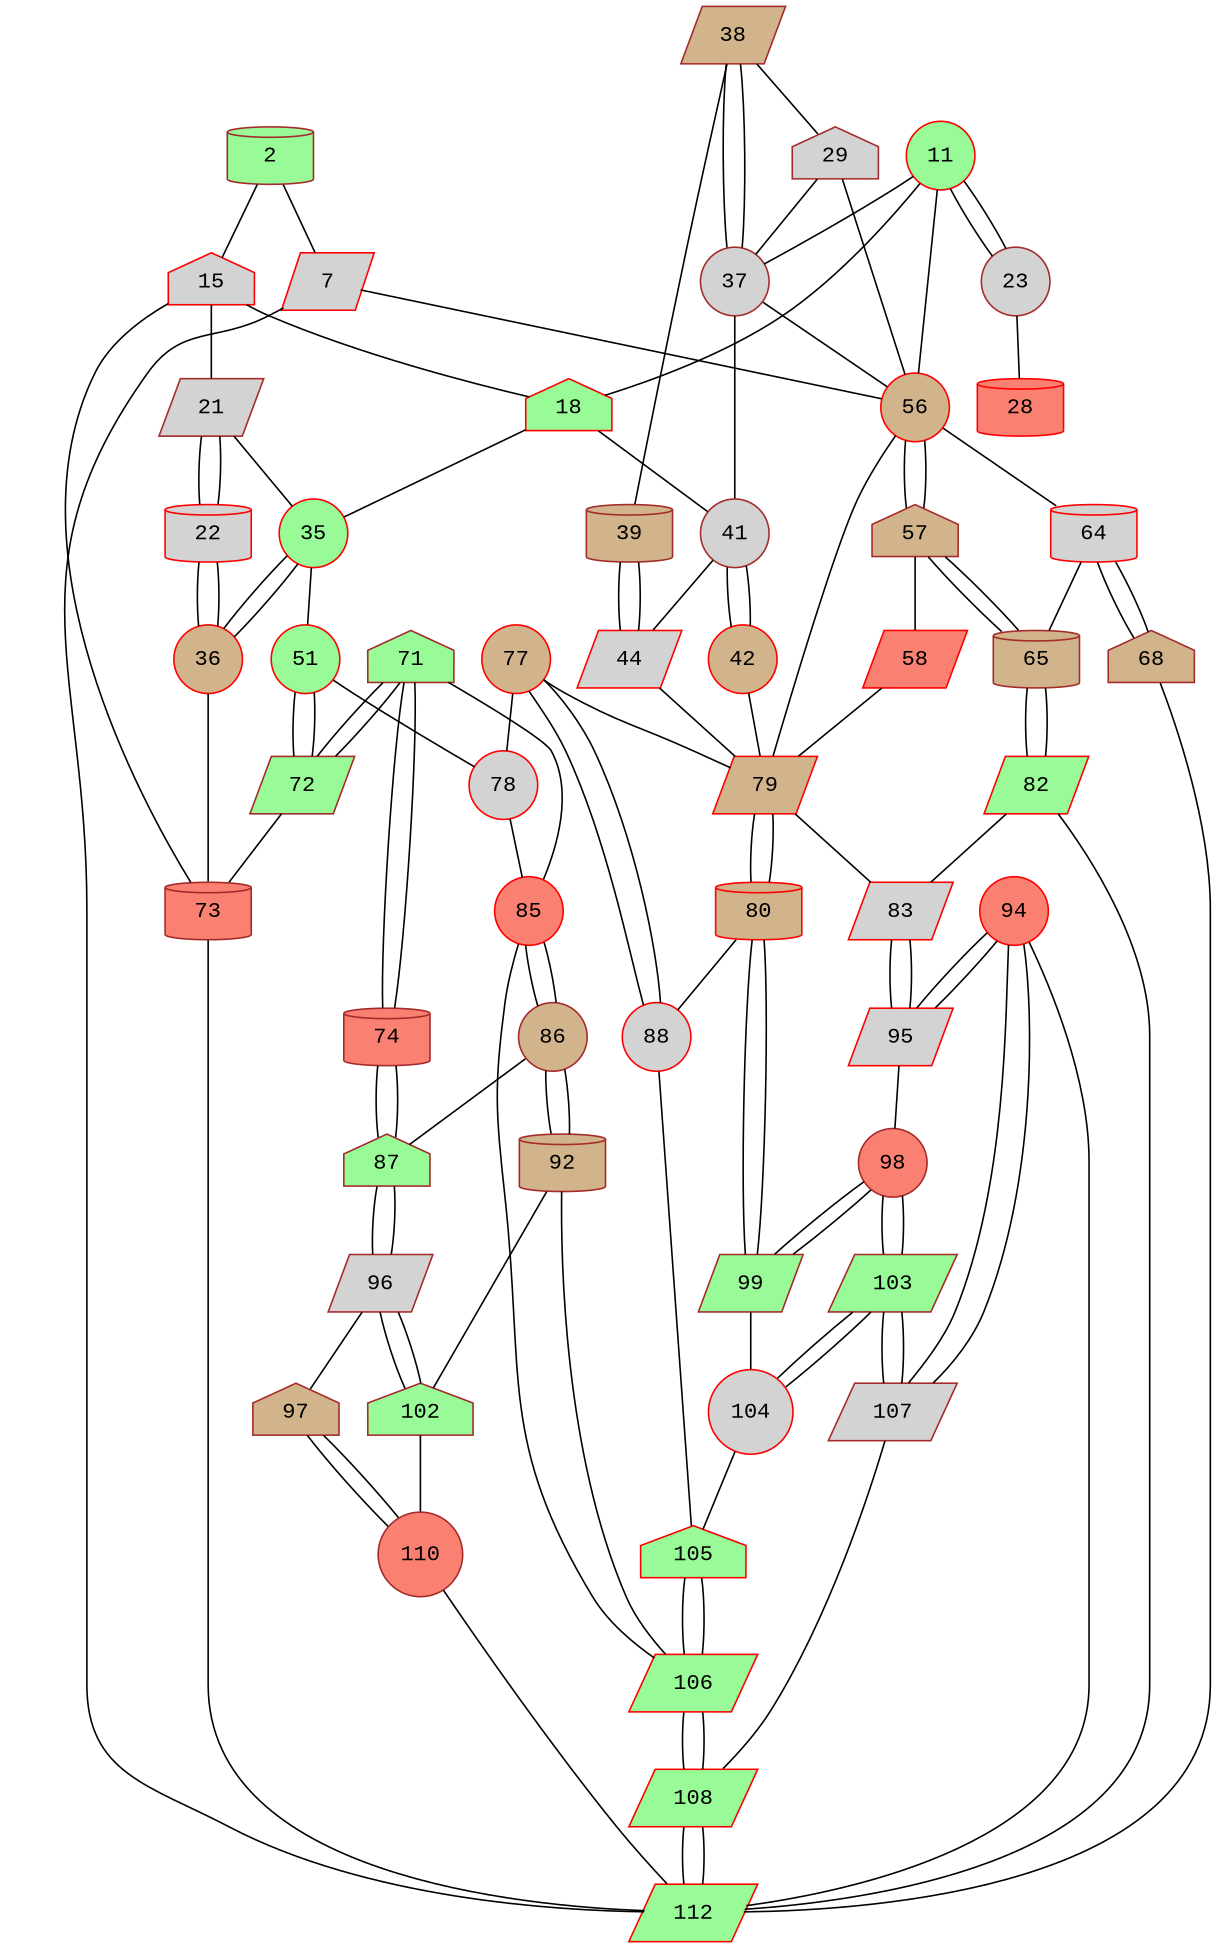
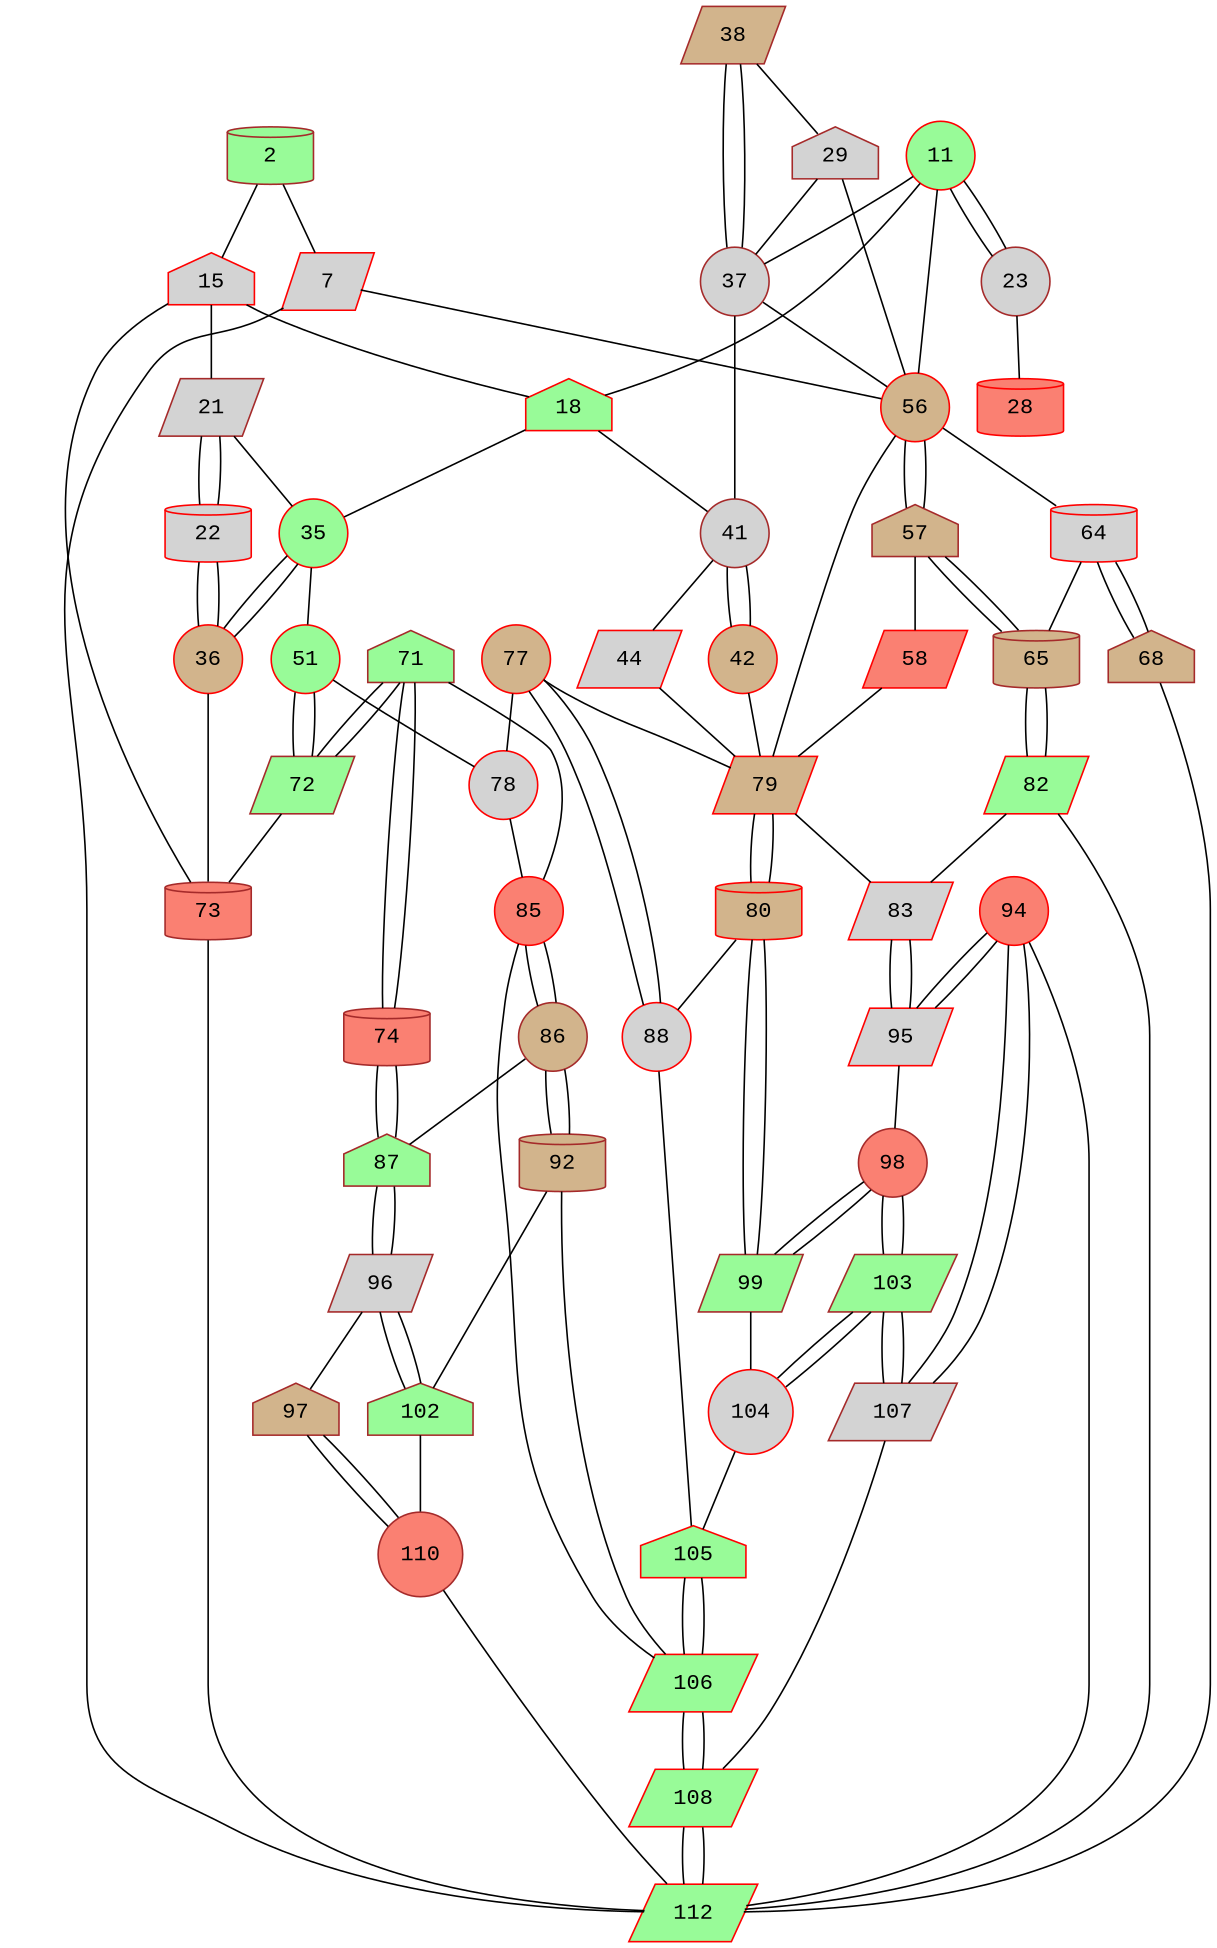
node "39": removed
